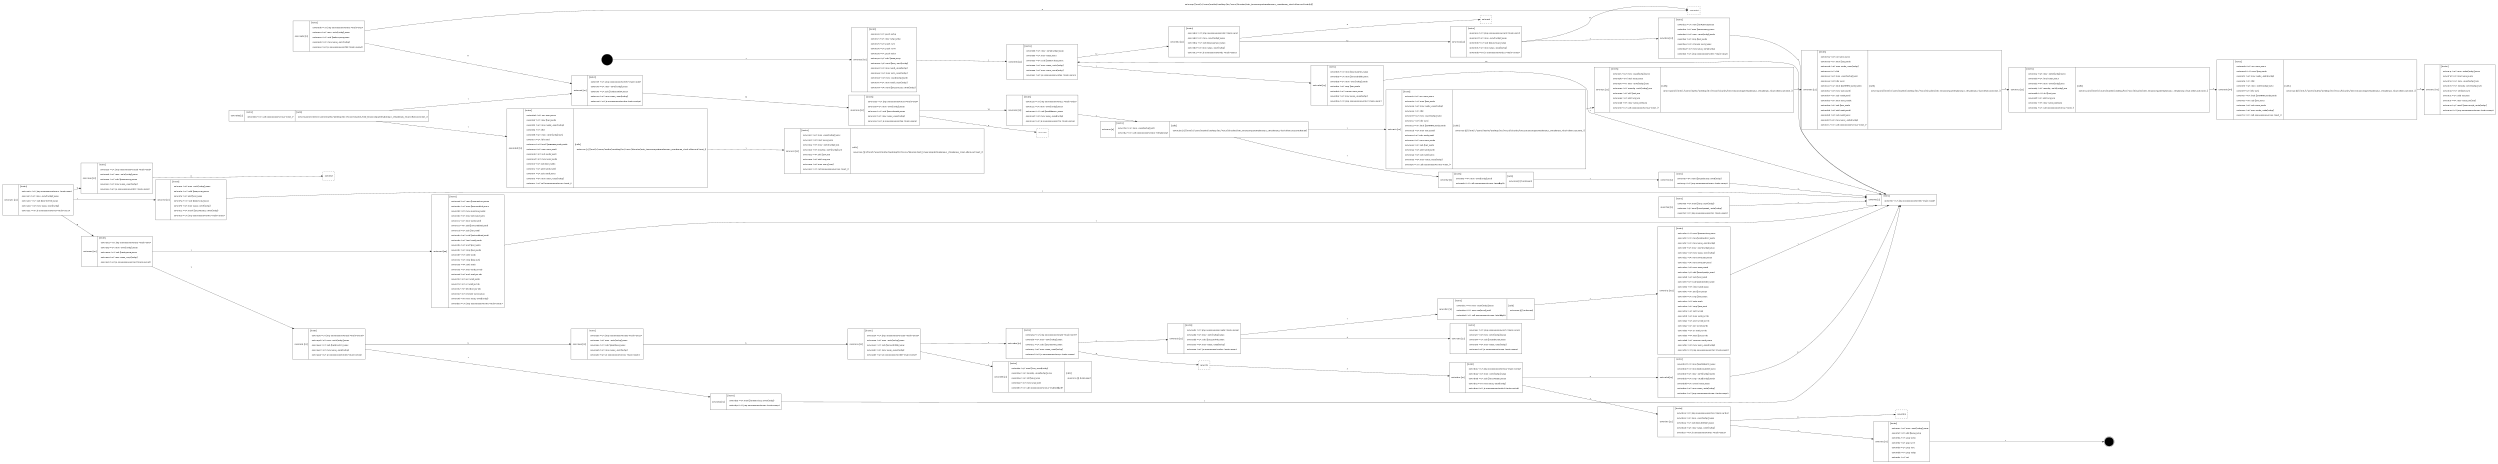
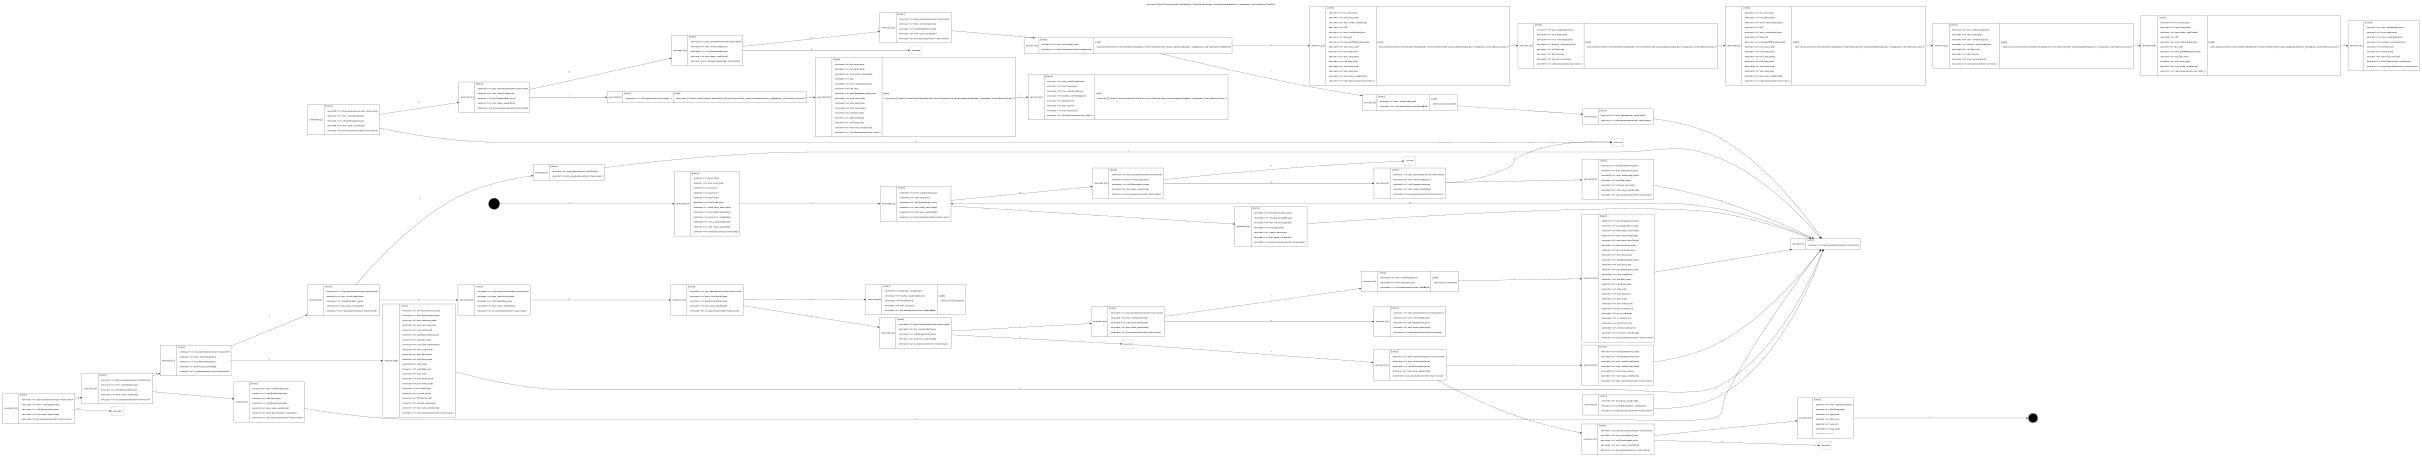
edge "0x401de8 [5]" -> "0x4019f4 [22]": reversed
edge "0x401a4c [22]" -> "0x401a36 [22]": reversed
